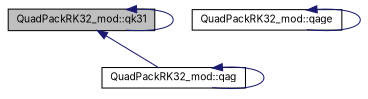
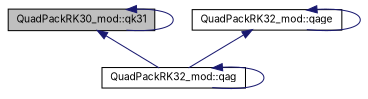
node "QuadPackRK32_mod::qk31": label "QuadPackRK32_mod::qk31" -> "QuadPackRK30_mod::qk31"
edge "QuadPackRK32_mod::qag" -> "QuadPackRK32_mod::qage": added
